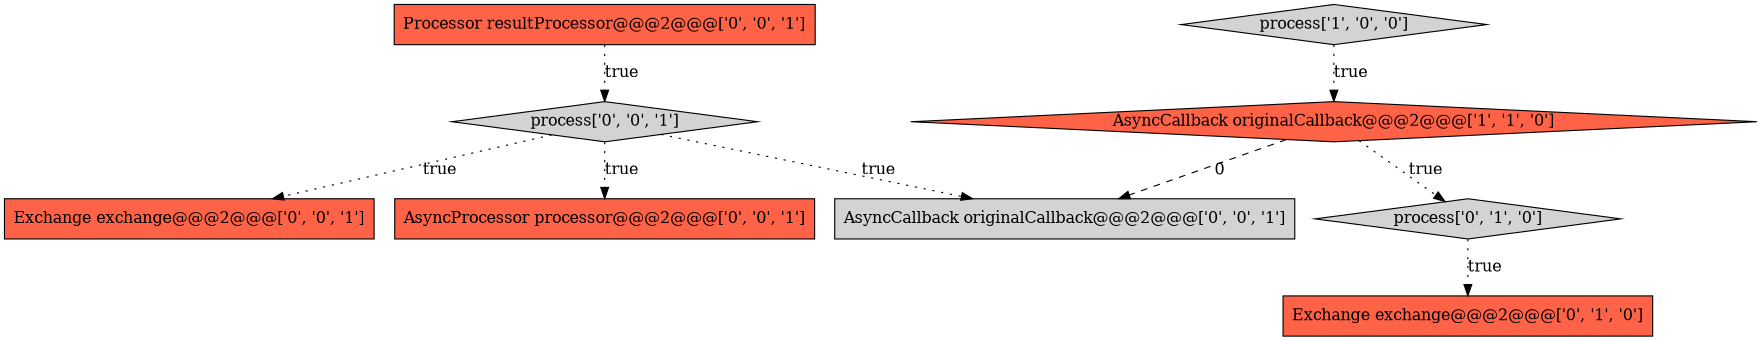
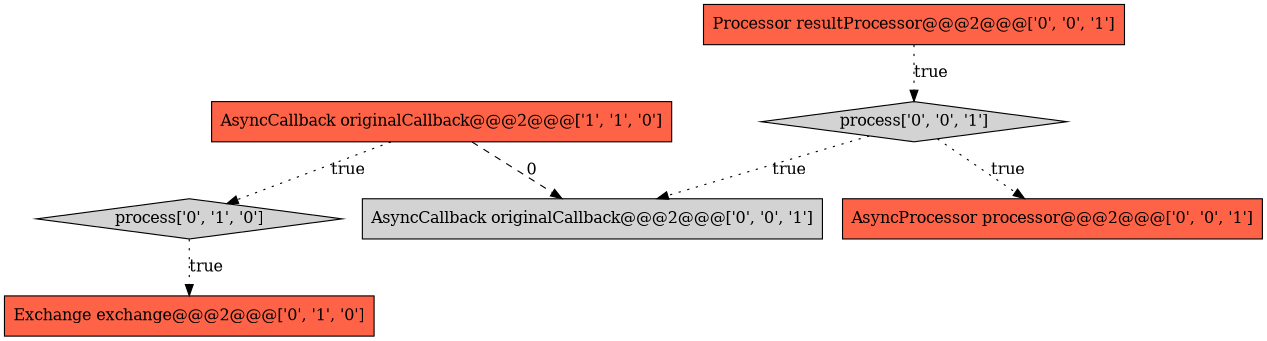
node "process['1', '0', '0']": removed
node "AsyncCallback originalCallback@@@2@@@['1', '1', '0']": shape diamond -> box
node "Exchange exchange@@@2@@@['0', '0', '1']": removed
